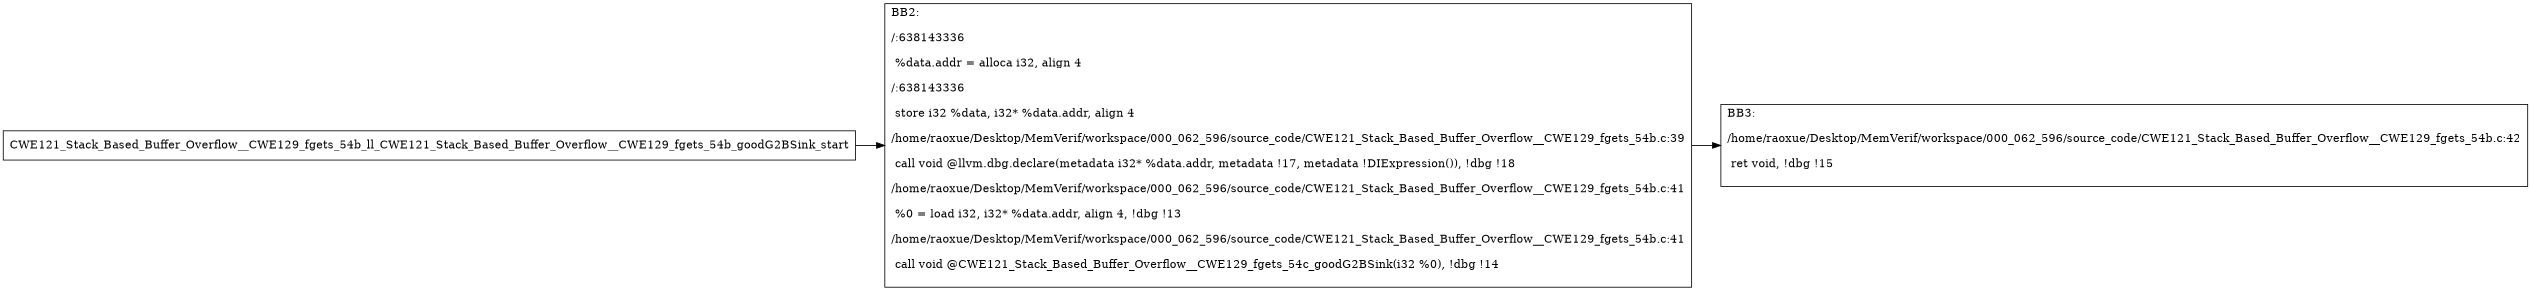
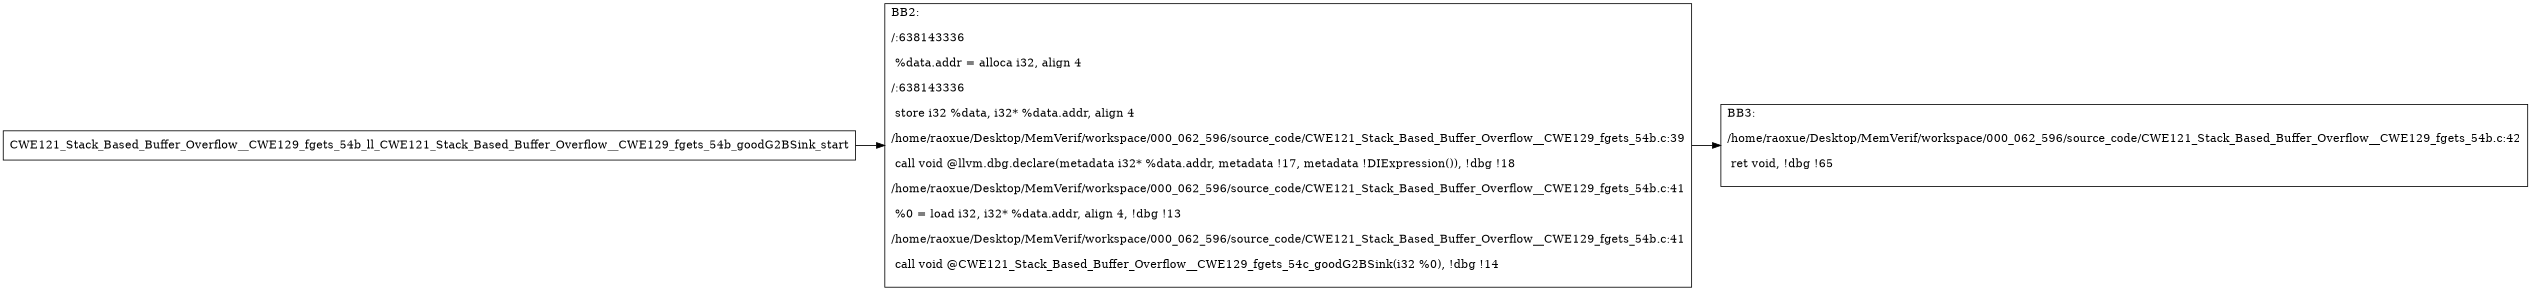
node "BB3:": text "ret void, !dbg !15" -> "ret void, !dbg !65"
